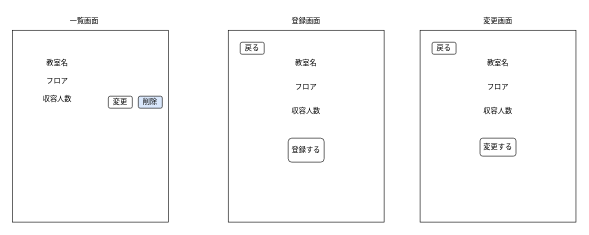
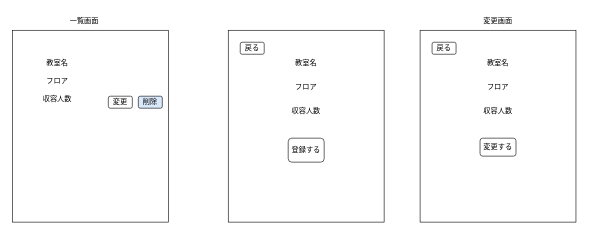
node "登録画面": removed
